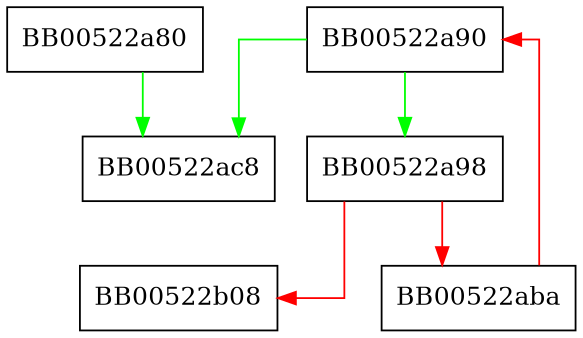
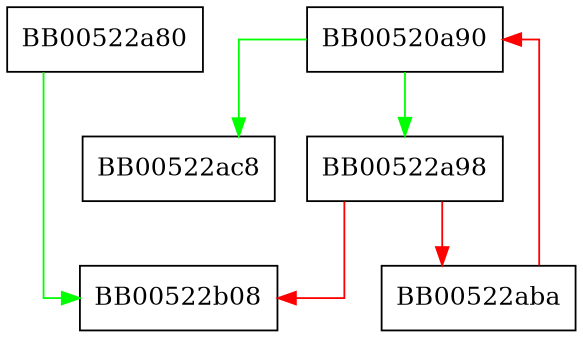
node "BB00522a90": label "BB00522a90" -> "BB00520a90"
edge "BB00522a80" -> "BB00522ac8": now "BB00522a80" -> "BB00522b08"
